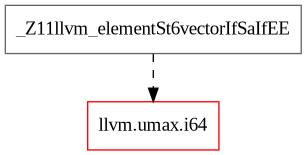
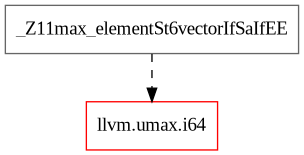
node "_Z11llvm_elementSt6vectorIfSaIfEE": label "_Z11llvm_elementSt6vectorIfSaIfEE" -> "_Z11max_elementSt6vectorIfSaIfEE"
